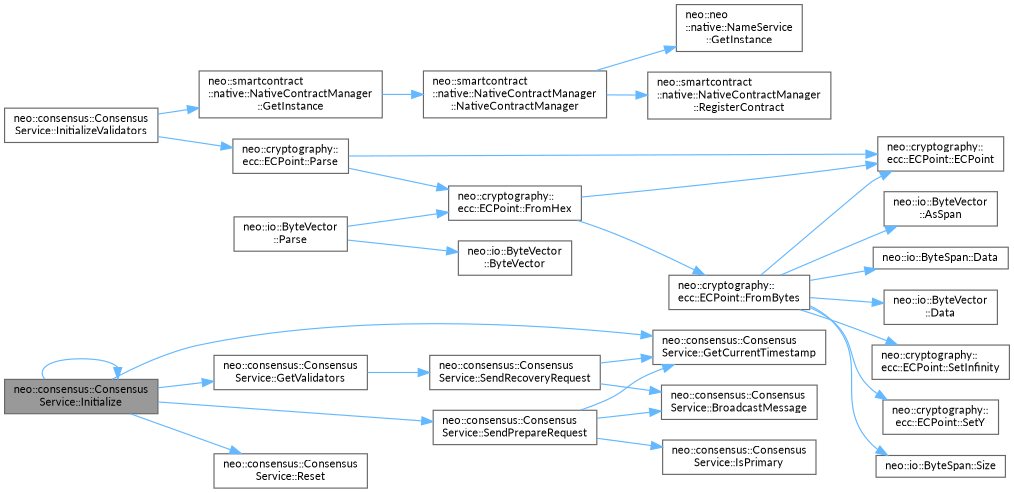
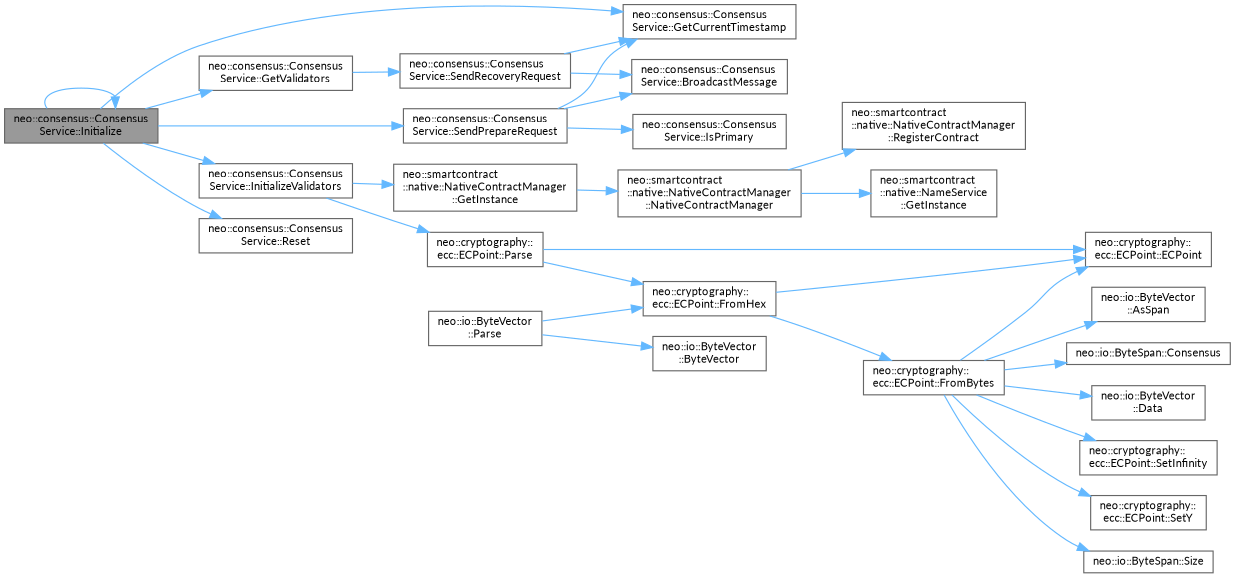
node "neo::neo ::native::NameService ::GetInstance": label "neo::neo ::native::NameService ::GetInstance" -> "neo::smartcontract ::native::NameService ::GetInstance"
edge "neo::consensus::Consensus Service::Initialize" -> "neo::consensus::Consensus Service::InitializeValidators": added
node "neo::io::ByteSpan::Data": label "neo::io::ByteSpan::Data" -> "neo::io::ByteSpan::Consensus"
